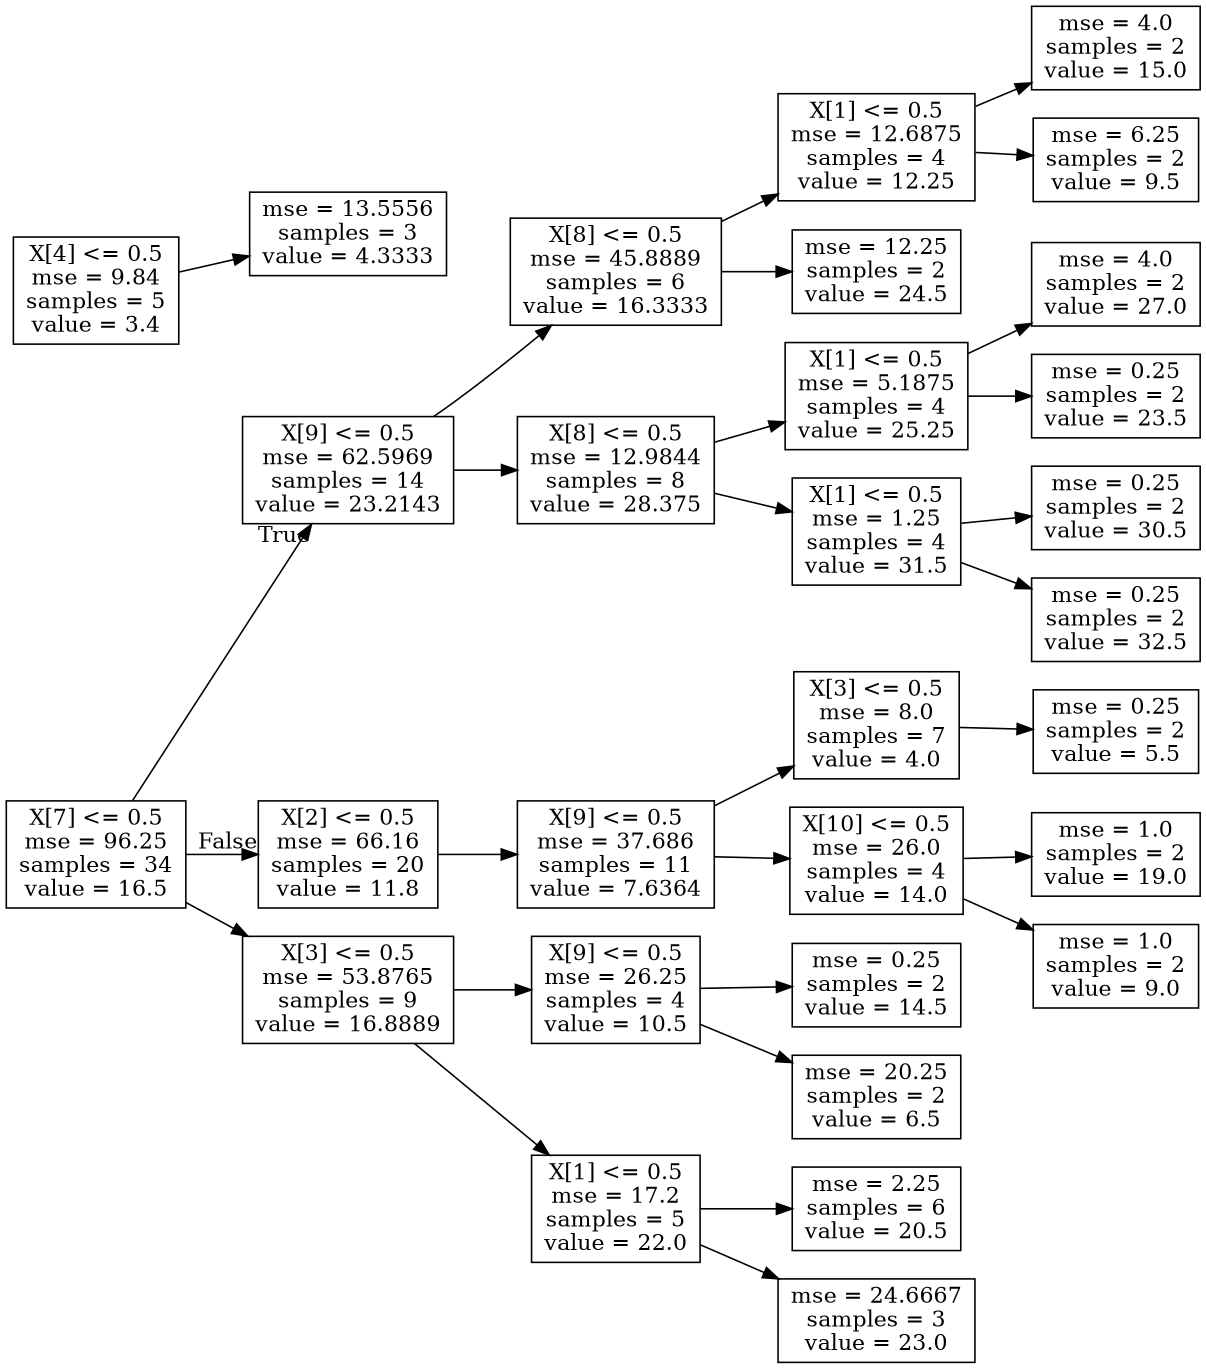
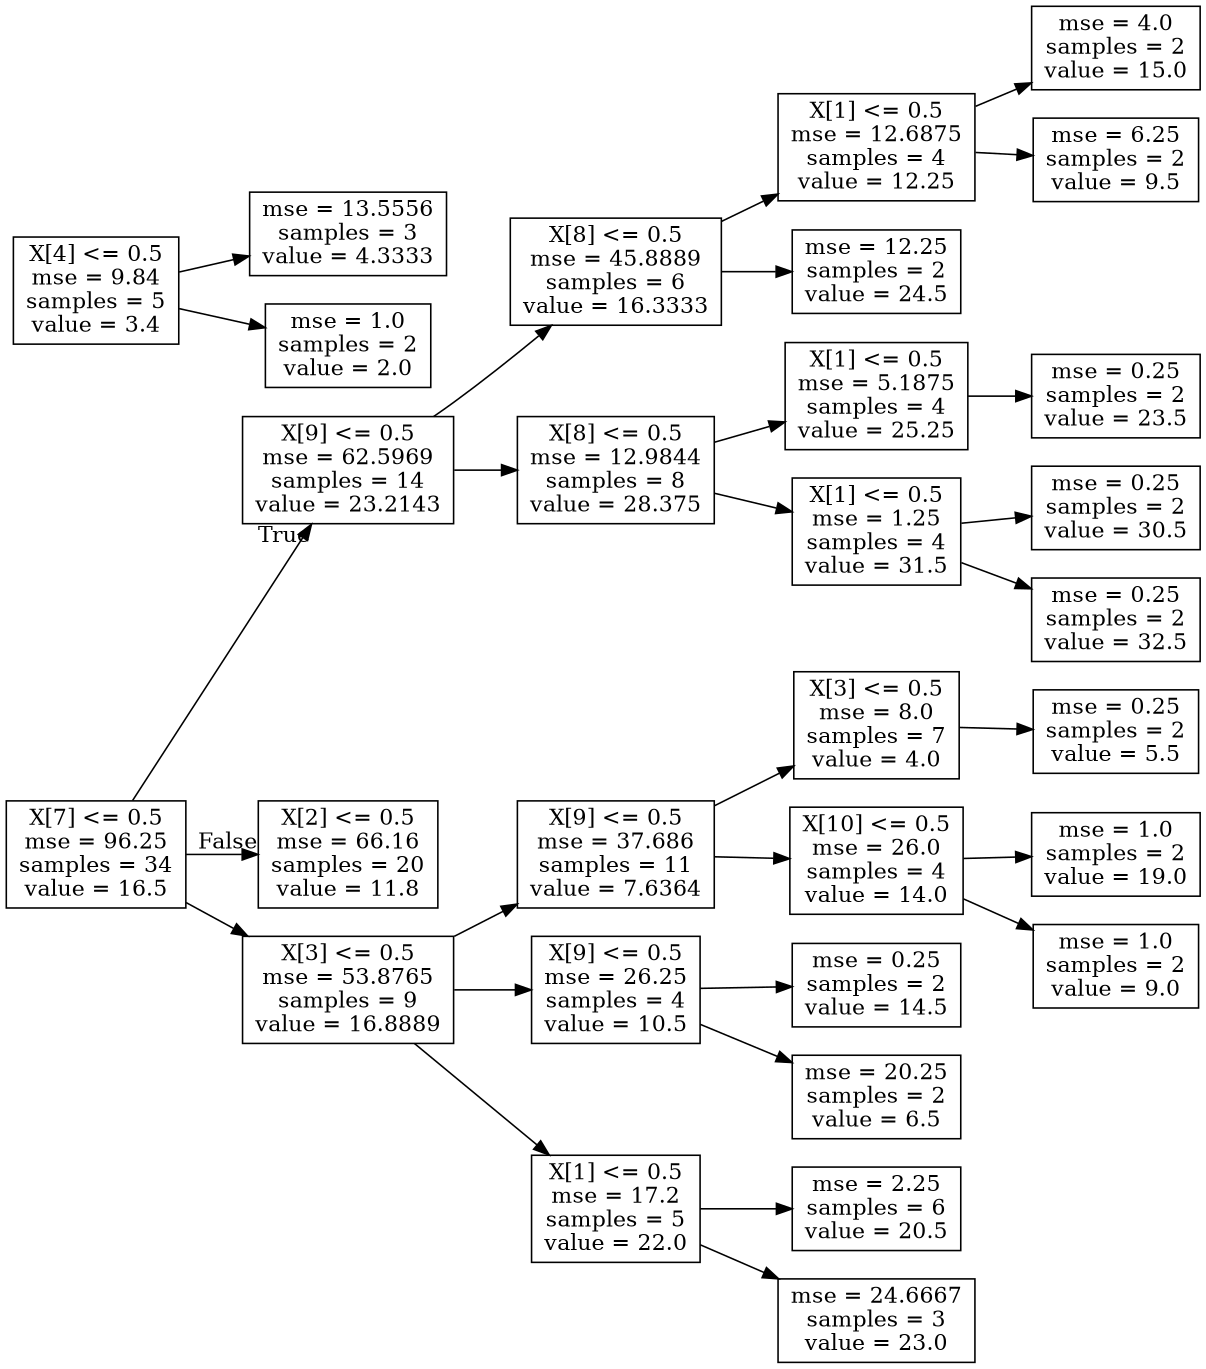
node "mse = 4.0 samples = 2 value = 27.0": removed
node "mse = 1.0 samples = 2 value = 2.0": added
edge "X[2] <= 0.5 mse = 66.16 samples = 20 value = 11.8" -> "X[9] <= 0.5 mse = 37.686 samples = 11 value = 7.6364": now "X[3] <= 0.5 mse = 53.8765 samples = 9 value = 16.8889" -> "X[9] <= 0.5 mse = 37.686 samples = 11 value = 7.6364"
